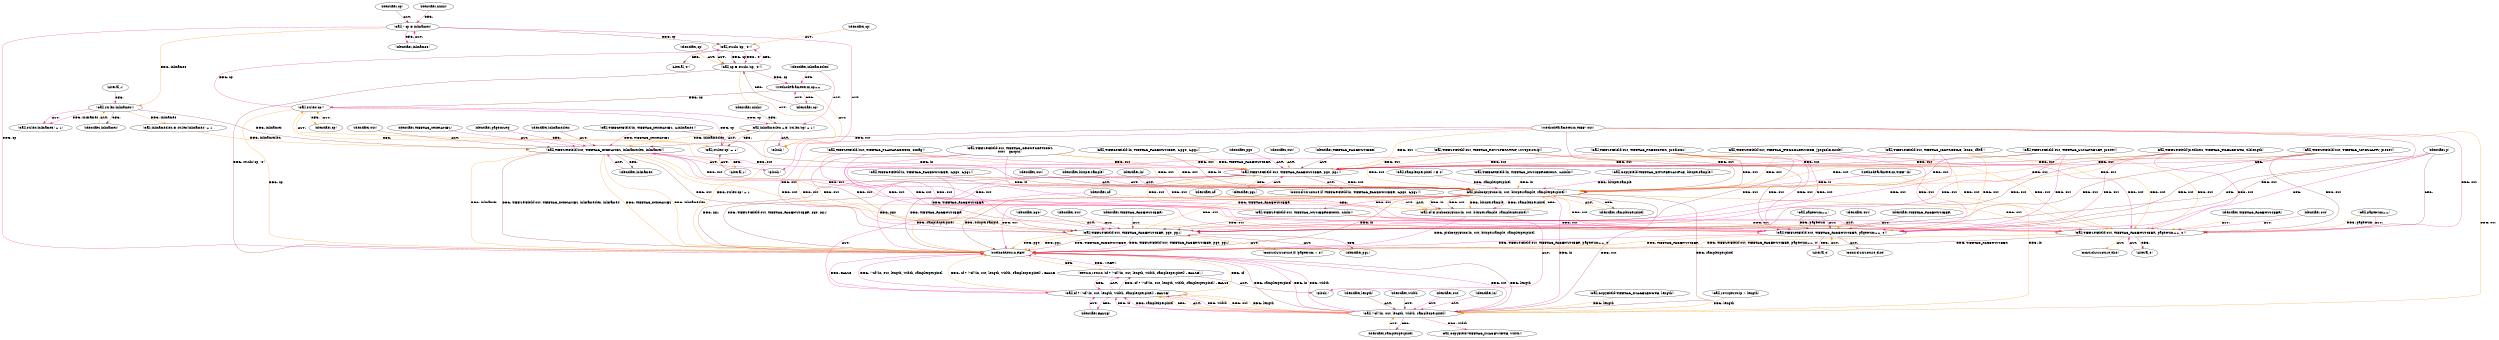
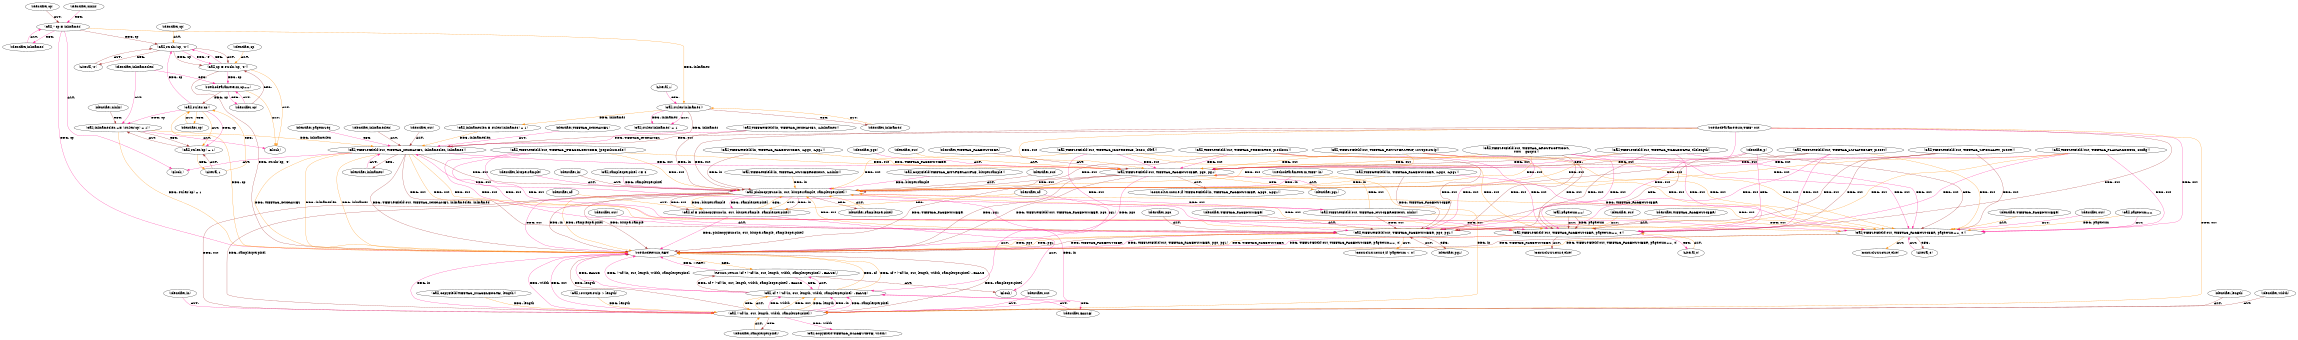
edge "(Literal,'0')" -> "(Call,strchr(cp, '0'))": added, label "AST:"
node "(Call,TIFFSetField(predictor, TIFFTAG_TILELENGTH, tilelength))": label "(Call,TIFFSetField(predictor, TIFFTAG_TILELENGTH, tilelength))" -> "(Call,TIFFSetField(out, TIFFTAG_TILELENGTH, tilelength))"
edge "(Call,TIFFSetField(out, TIFFTAG_ZIPQUALITY, preset))" -> "(Call,pickCopyFunc(in, out, bitspersample, samplesperpixel))": removed, label "DDG: out"
